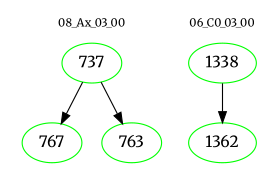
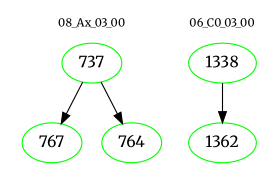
node "763": label "763" -> "764"
